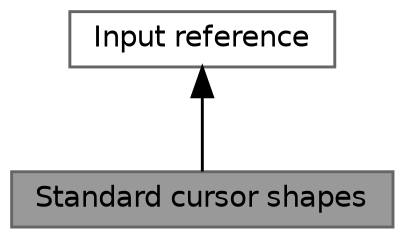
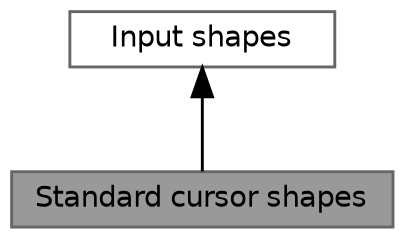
node "Input reference": label "Input reference" -> "Input shapes"
